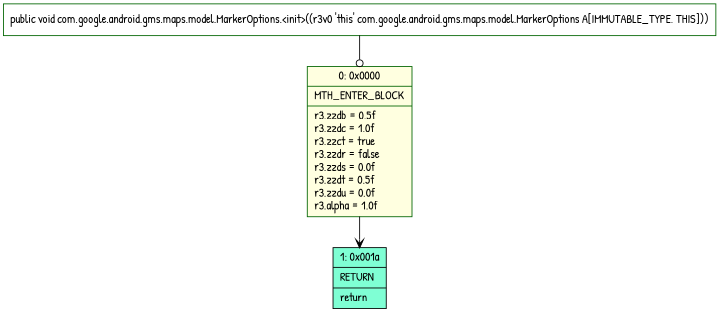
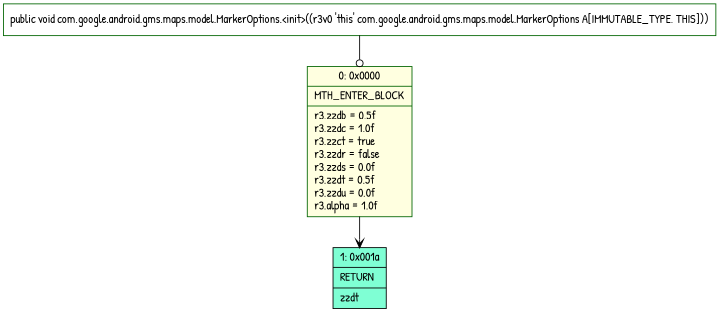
node "1: 0x001a": text "return" -> "zzdt"
